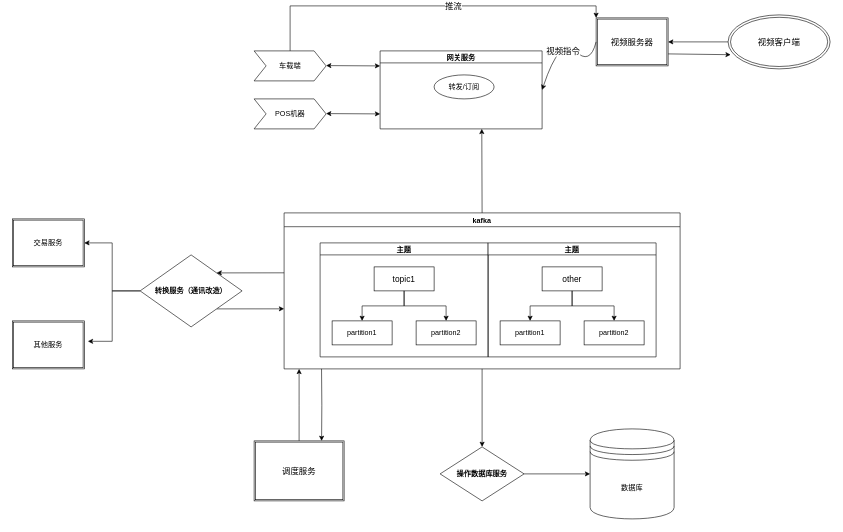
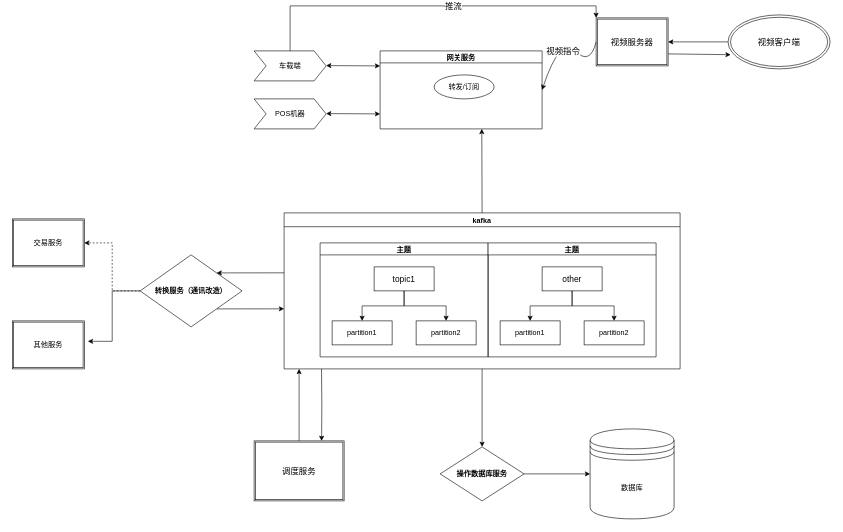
edge "转换服务（通讯改造）" -> "交易服务": style solid -> dashed
